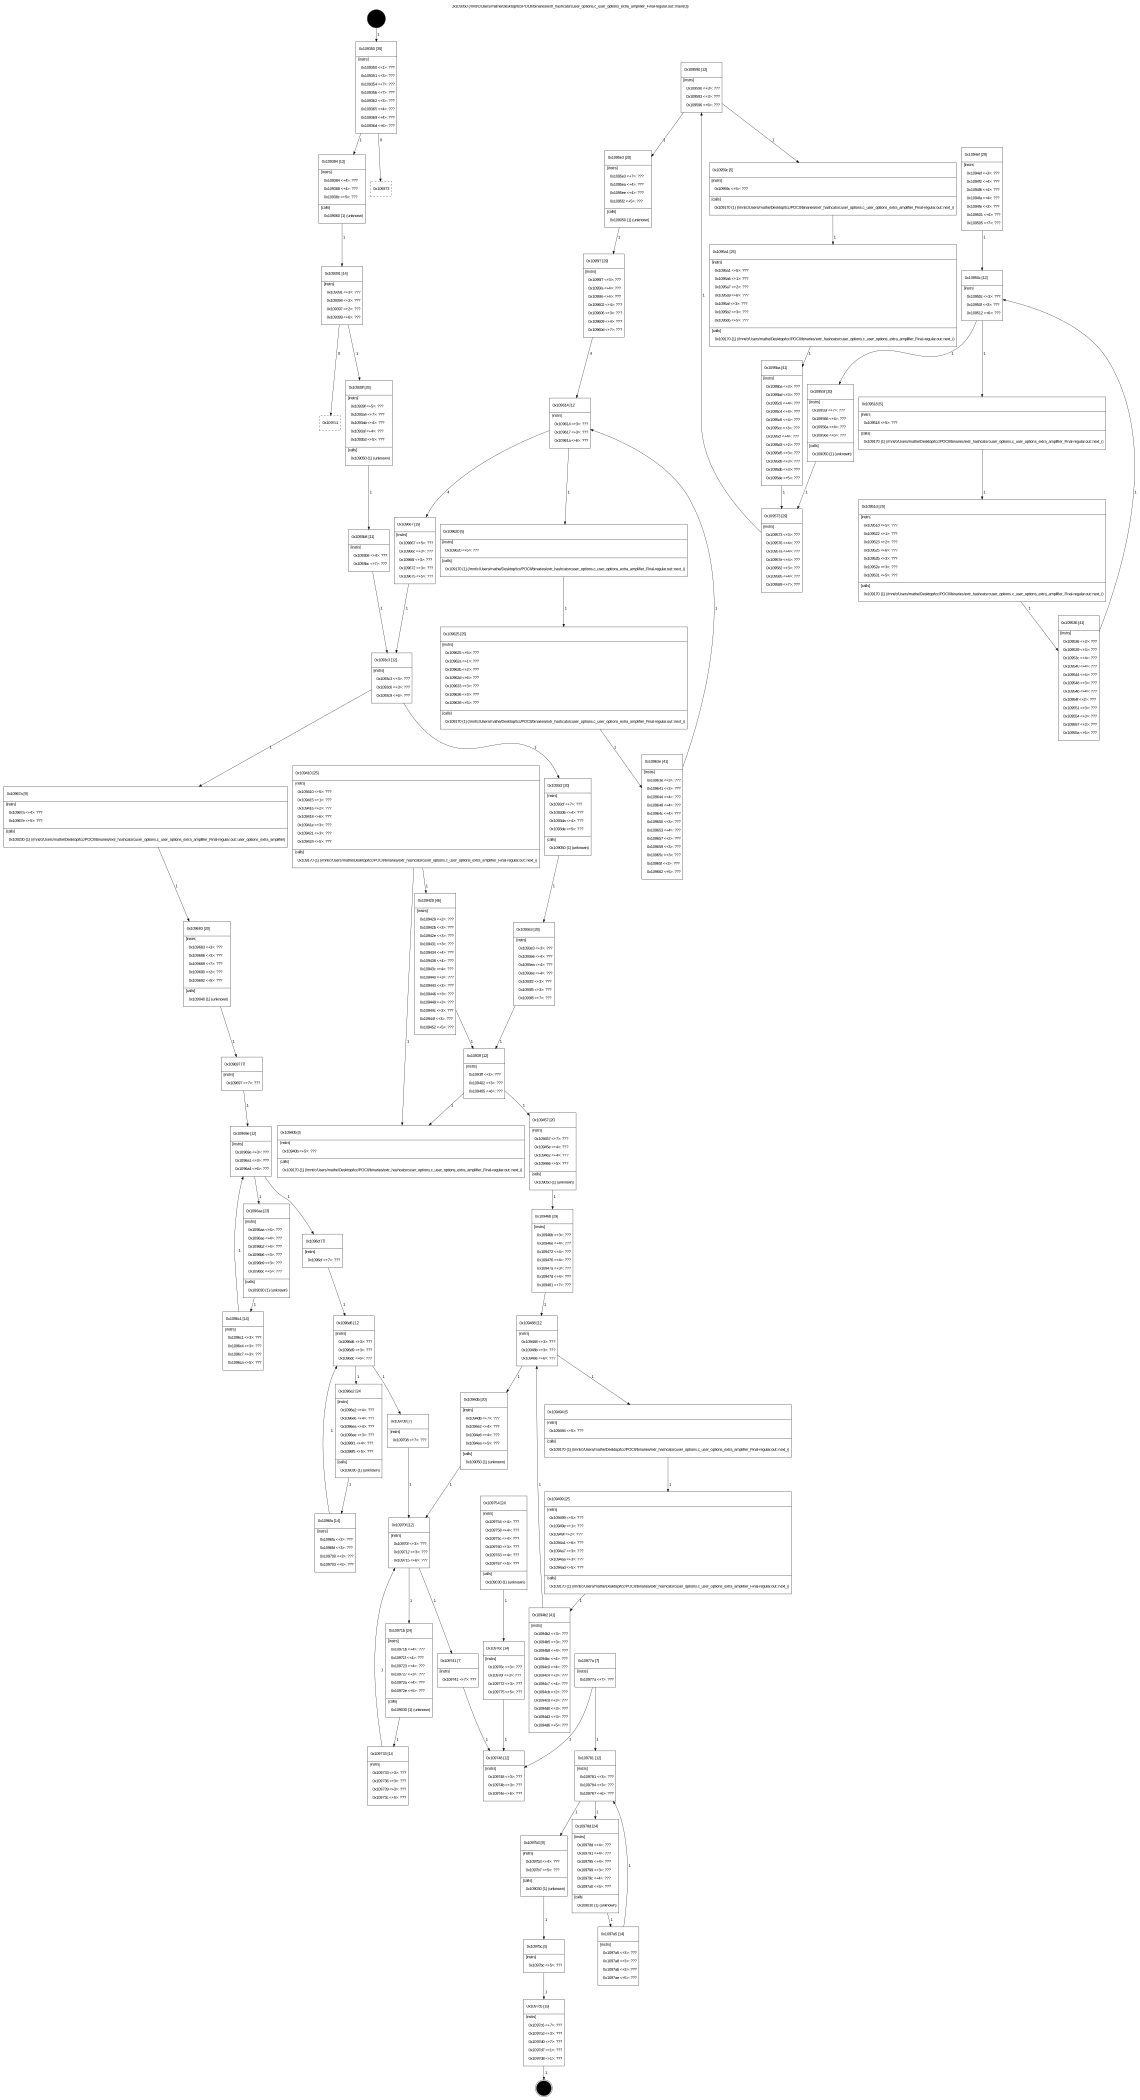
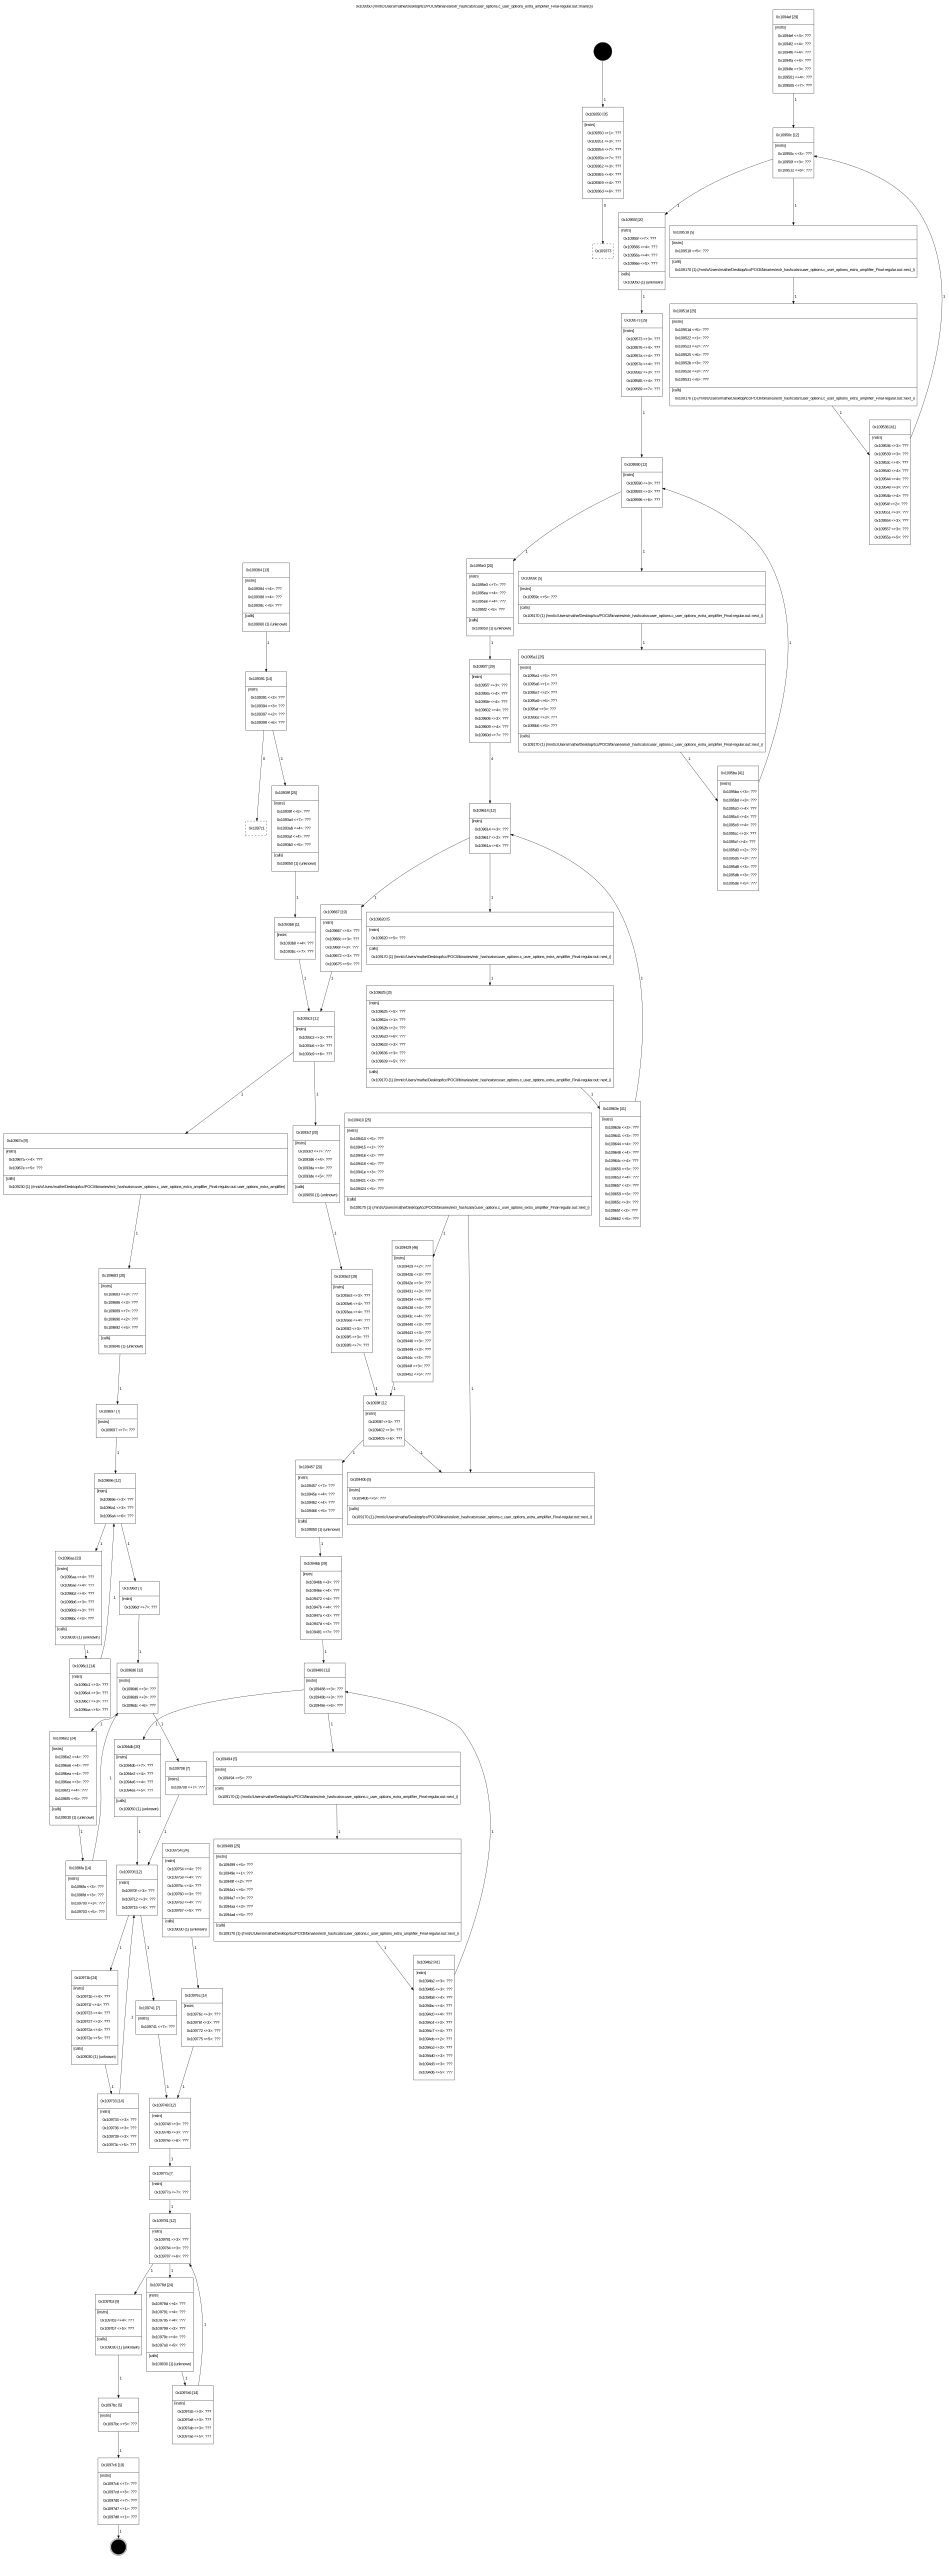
edge "0x109350 [35]" -> "0x109384 [13]": removed, label "1"
edge "0x109614 [12]" -> "0x109667 [19]": label " 4" -> " 1"
edge "0x1095ba [41]" -> "0x109573 [29]": now "0x1095ba [41]" -> "0x109590 [12]"
edge "0x10977a [7]" -> "0x109748 [12]": reversed
